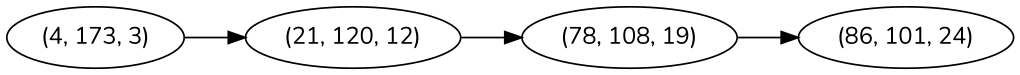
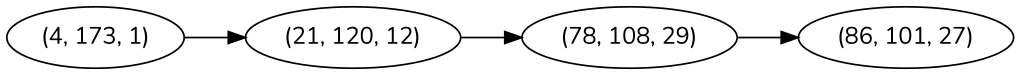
node "(4, 173, 3)": label "(4, 173, 3)" -> "(4, 173, 1)"
node "(78, 108, 19)": label "(78, 108, 19)" -> "(78, 108, 29)"
node "(86, 101, 24)": label "(86, 101, 24)" -> "(86, 101, 27)"
